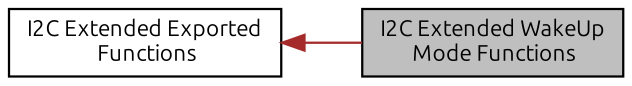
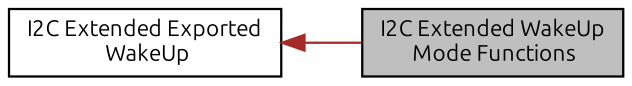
node "I2C Extended Exported Functions": label "I2C Extended Exported Functions" -> "I2C Extended Exported WakeUp"
